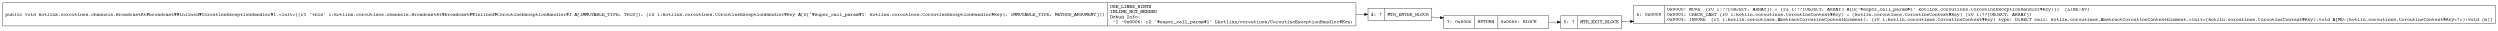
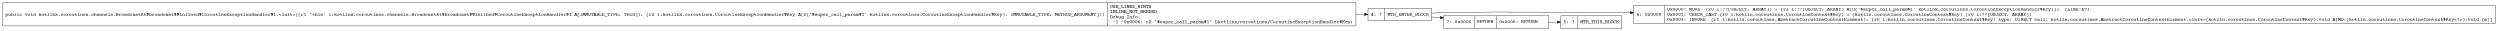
node "7: 0x0006": text "0x0006: BLOCK" -> "0x0006: RETURN"
node "5: ?": text "MTH_EXIT_BLOCK" -> "MTH_THIS_BLOCK"
edge "5: ?" -> "6: 0x0000": now "4: ?" -> "6: 0x0000"
